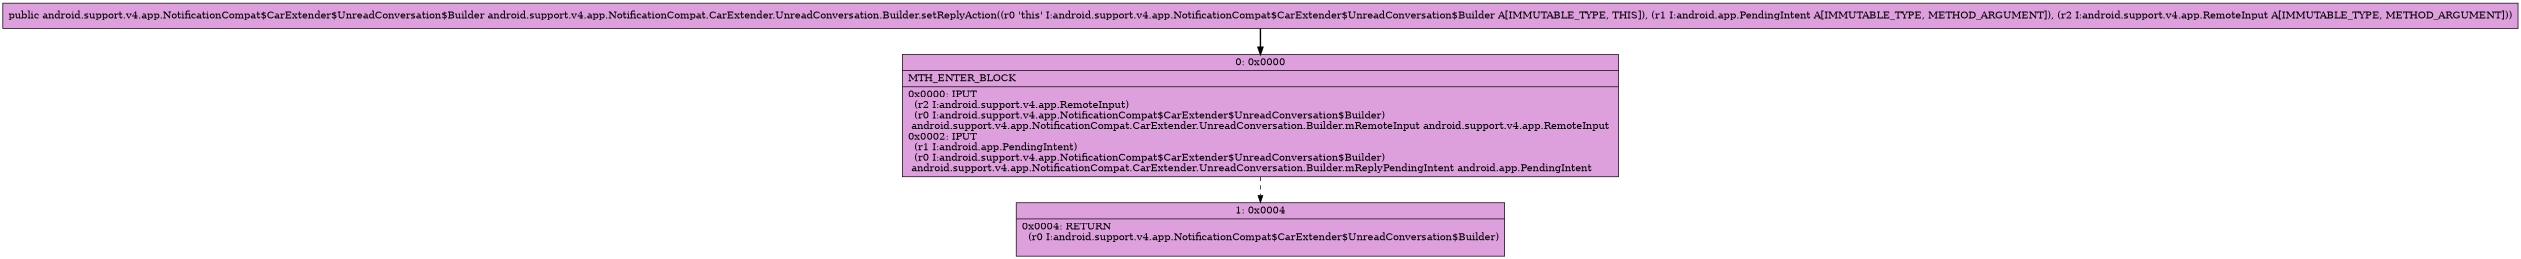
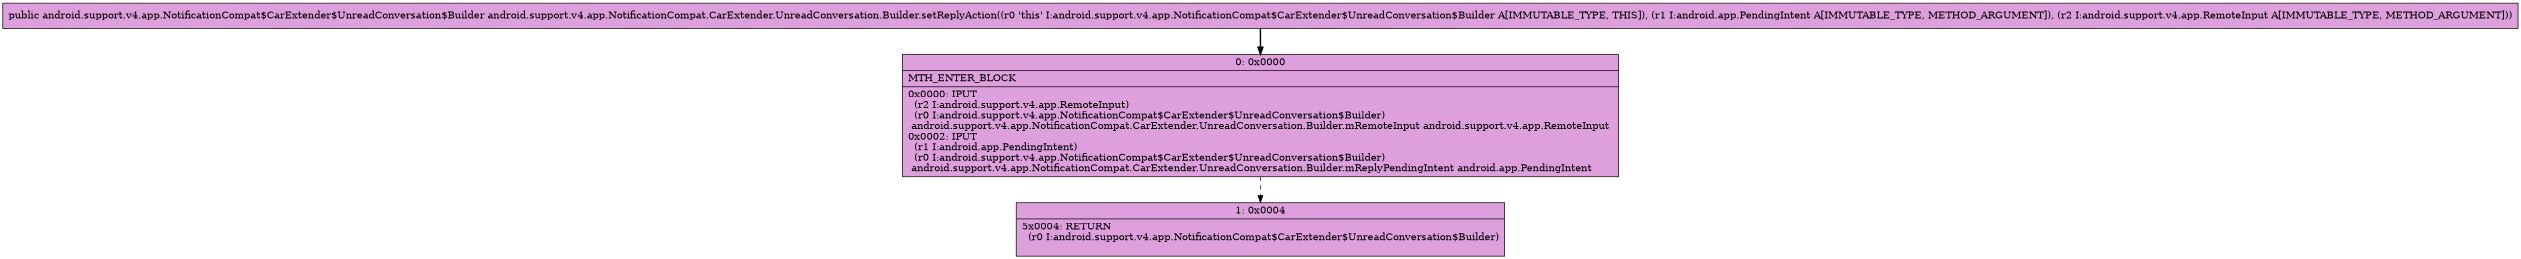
node "1: 0x0004": text "0x0004: RETURN" -> "5x0004: RETURN"
